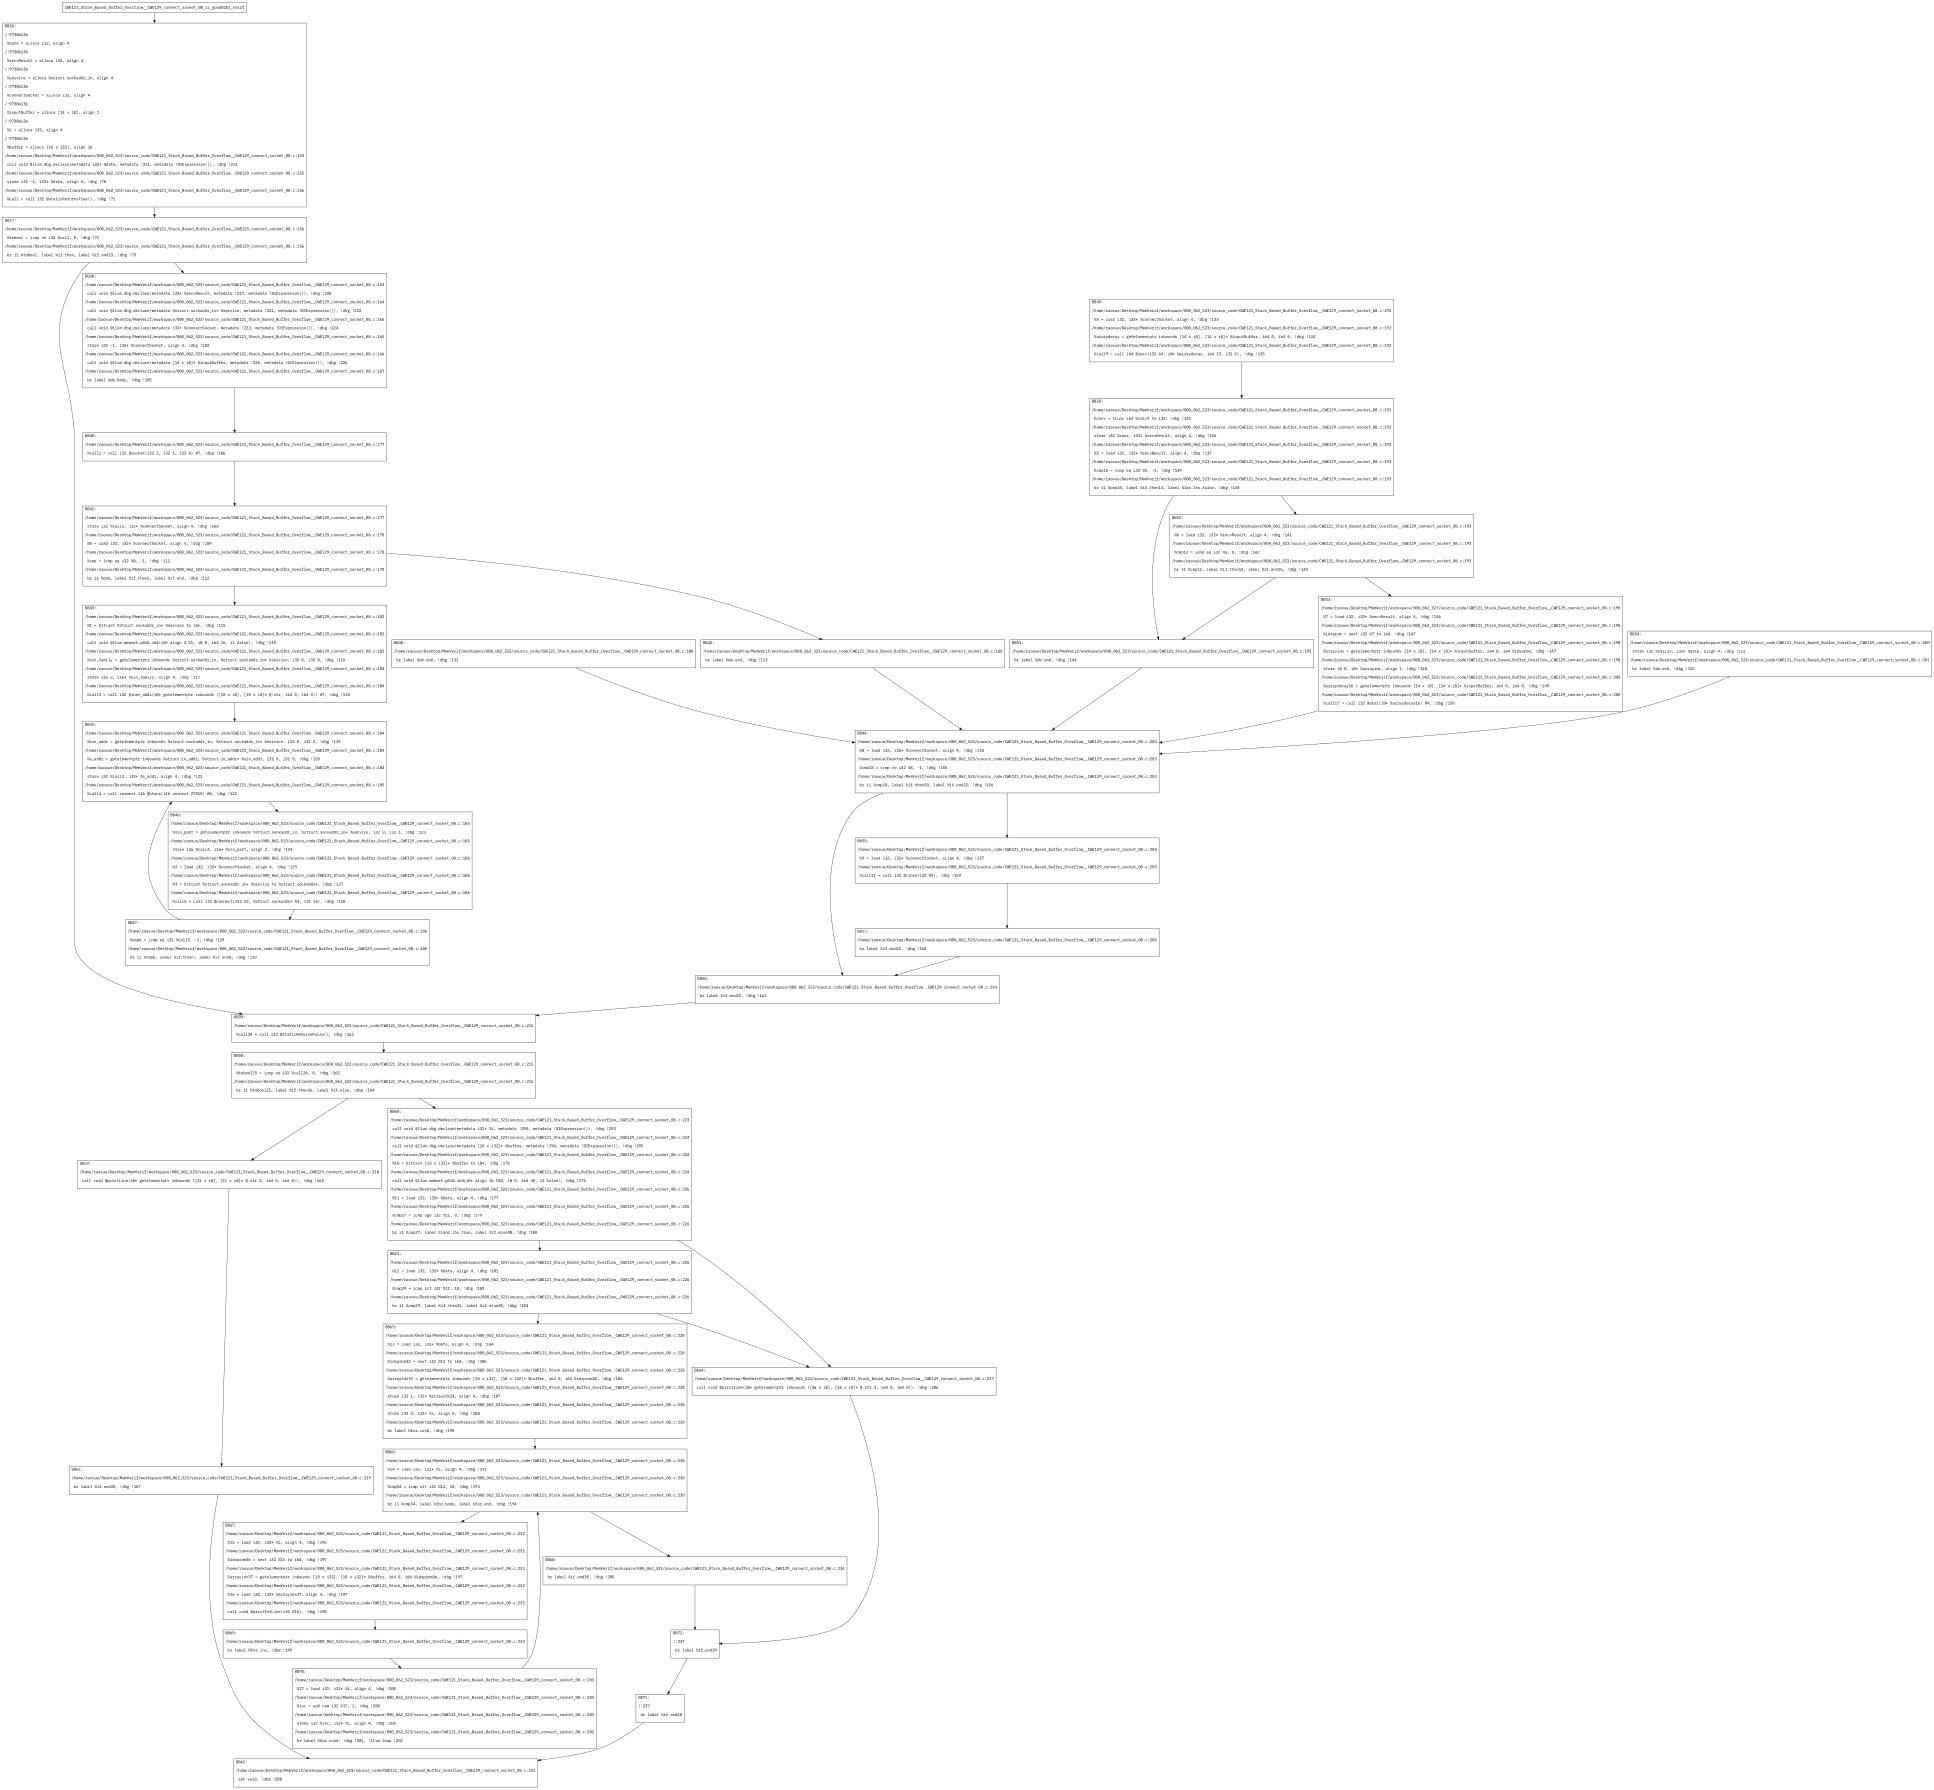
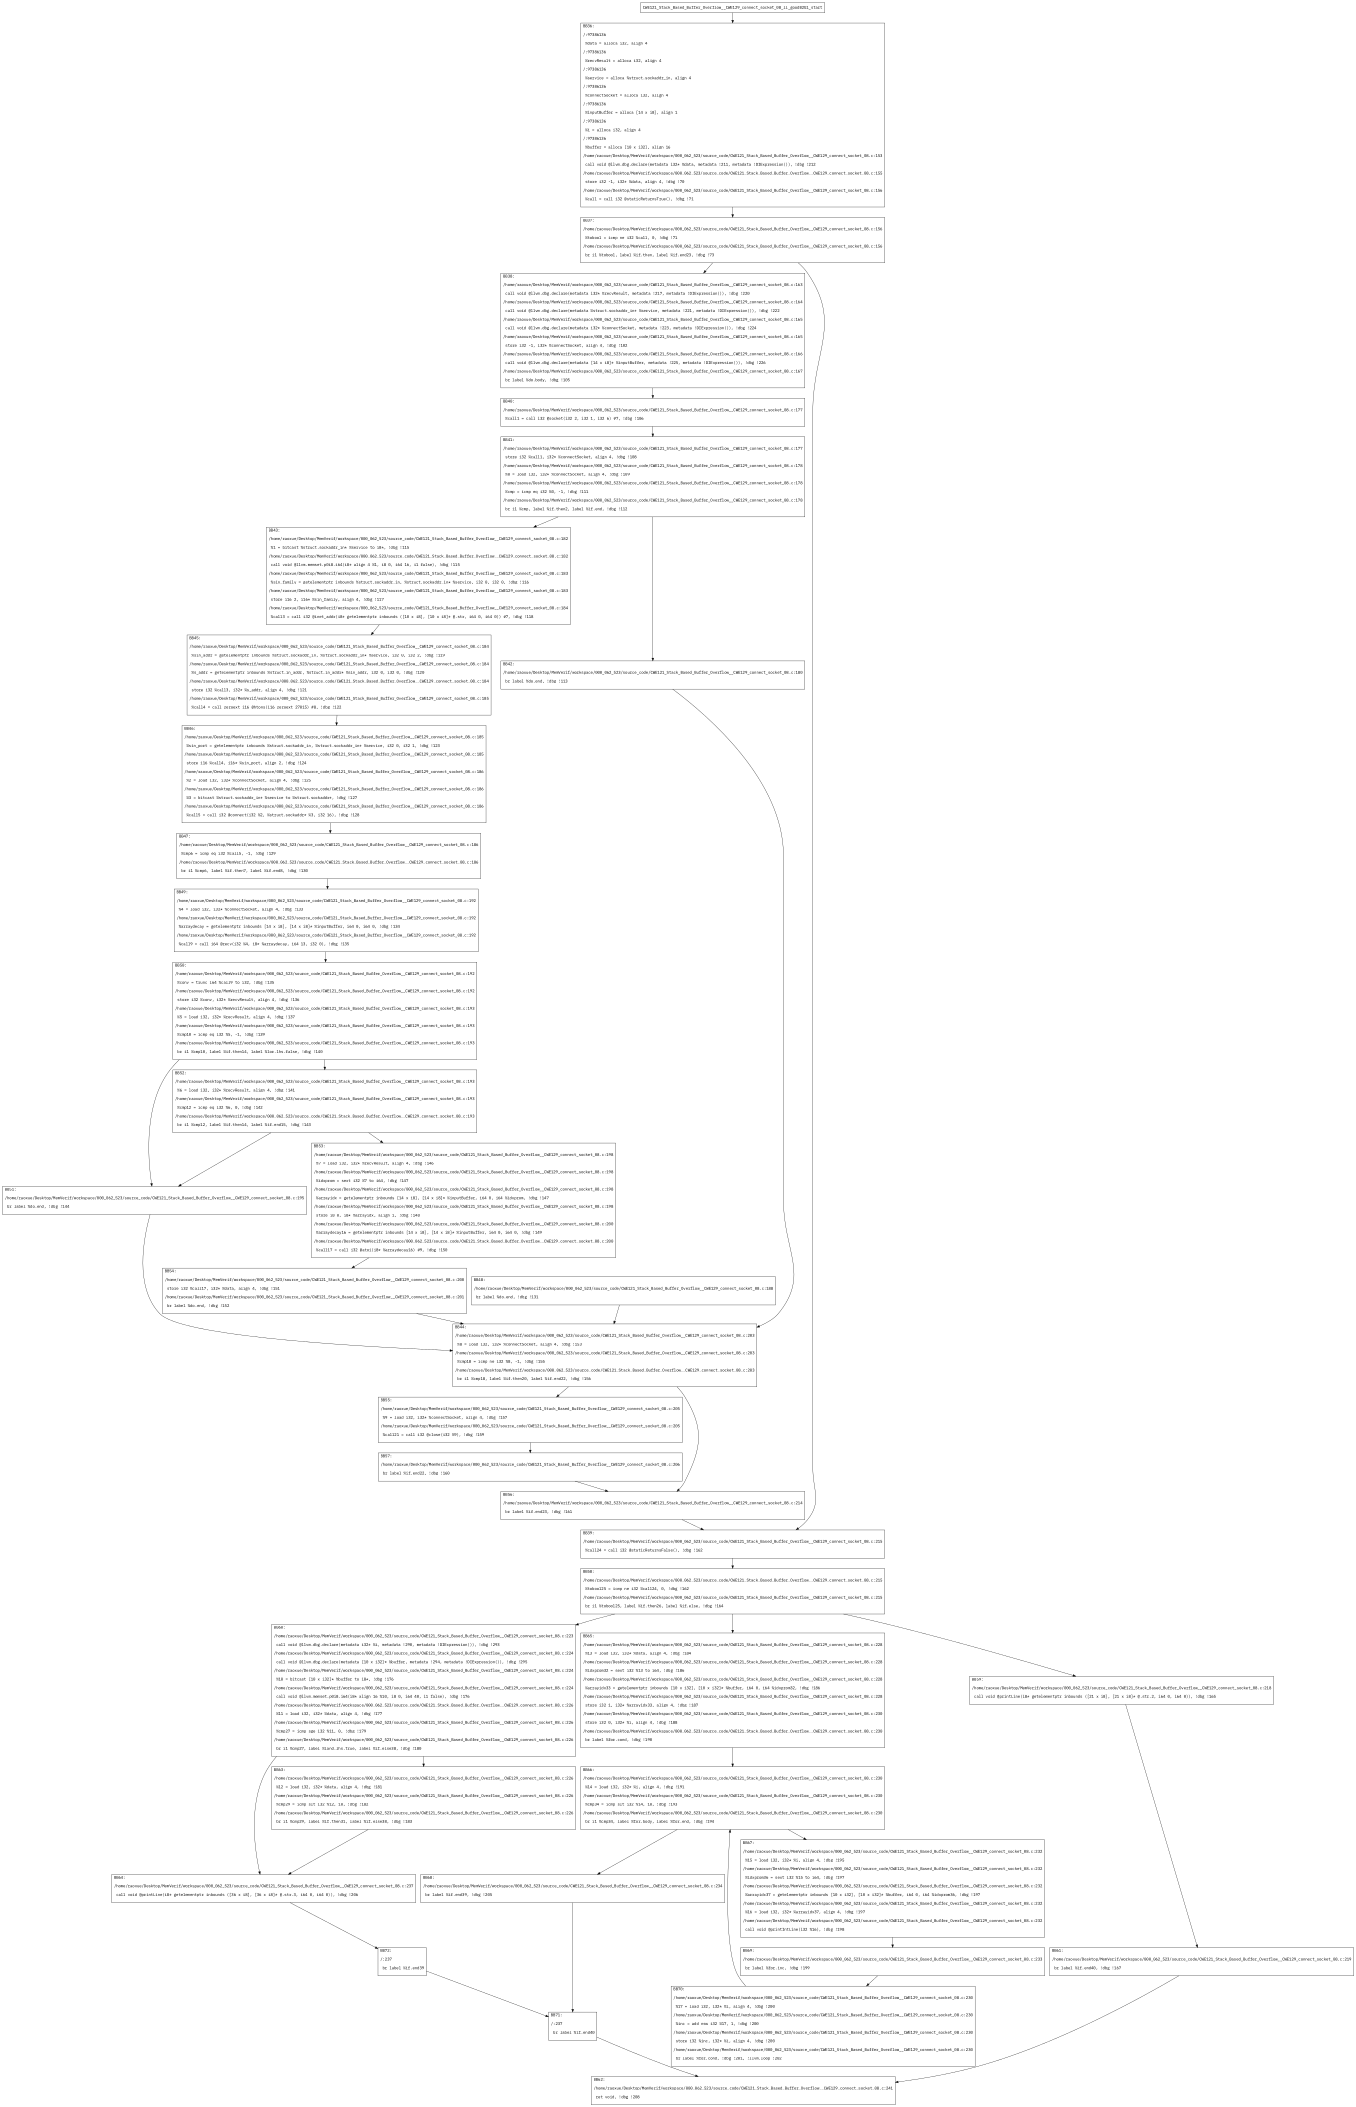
edge "BB53:" -> "BB44:": now "BB53:" -> "BB54:"
edge "BB47:" -> "BB45:": now "BB47:" -> "BB49:"
edge "BB63:" -> "BB65:": now "BB58:" -> "BB65:"
edge "BB68:" -> "BB72:": now "BB68:" -> "BB71:"
